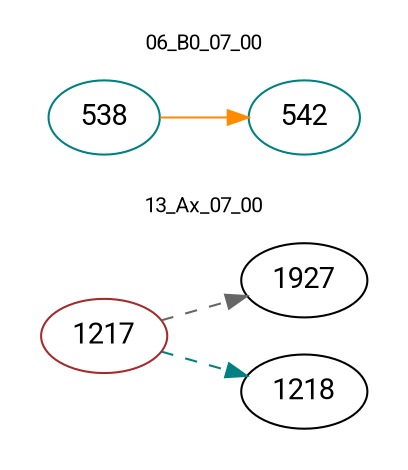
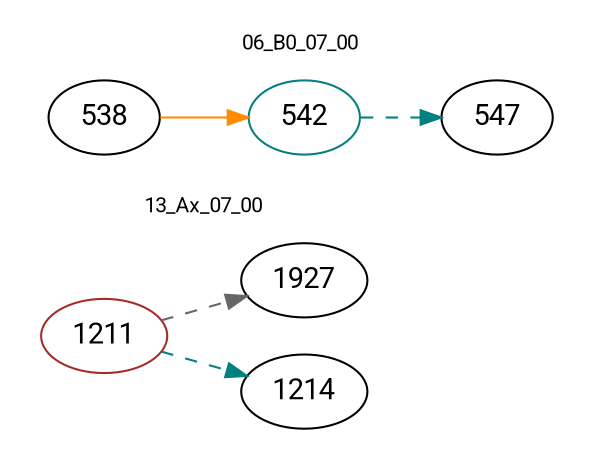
node "538": color teal -> black
node "547": added
node "1217": label "1217" -> "1211"
node "1218": label "1218" -> "1214"
